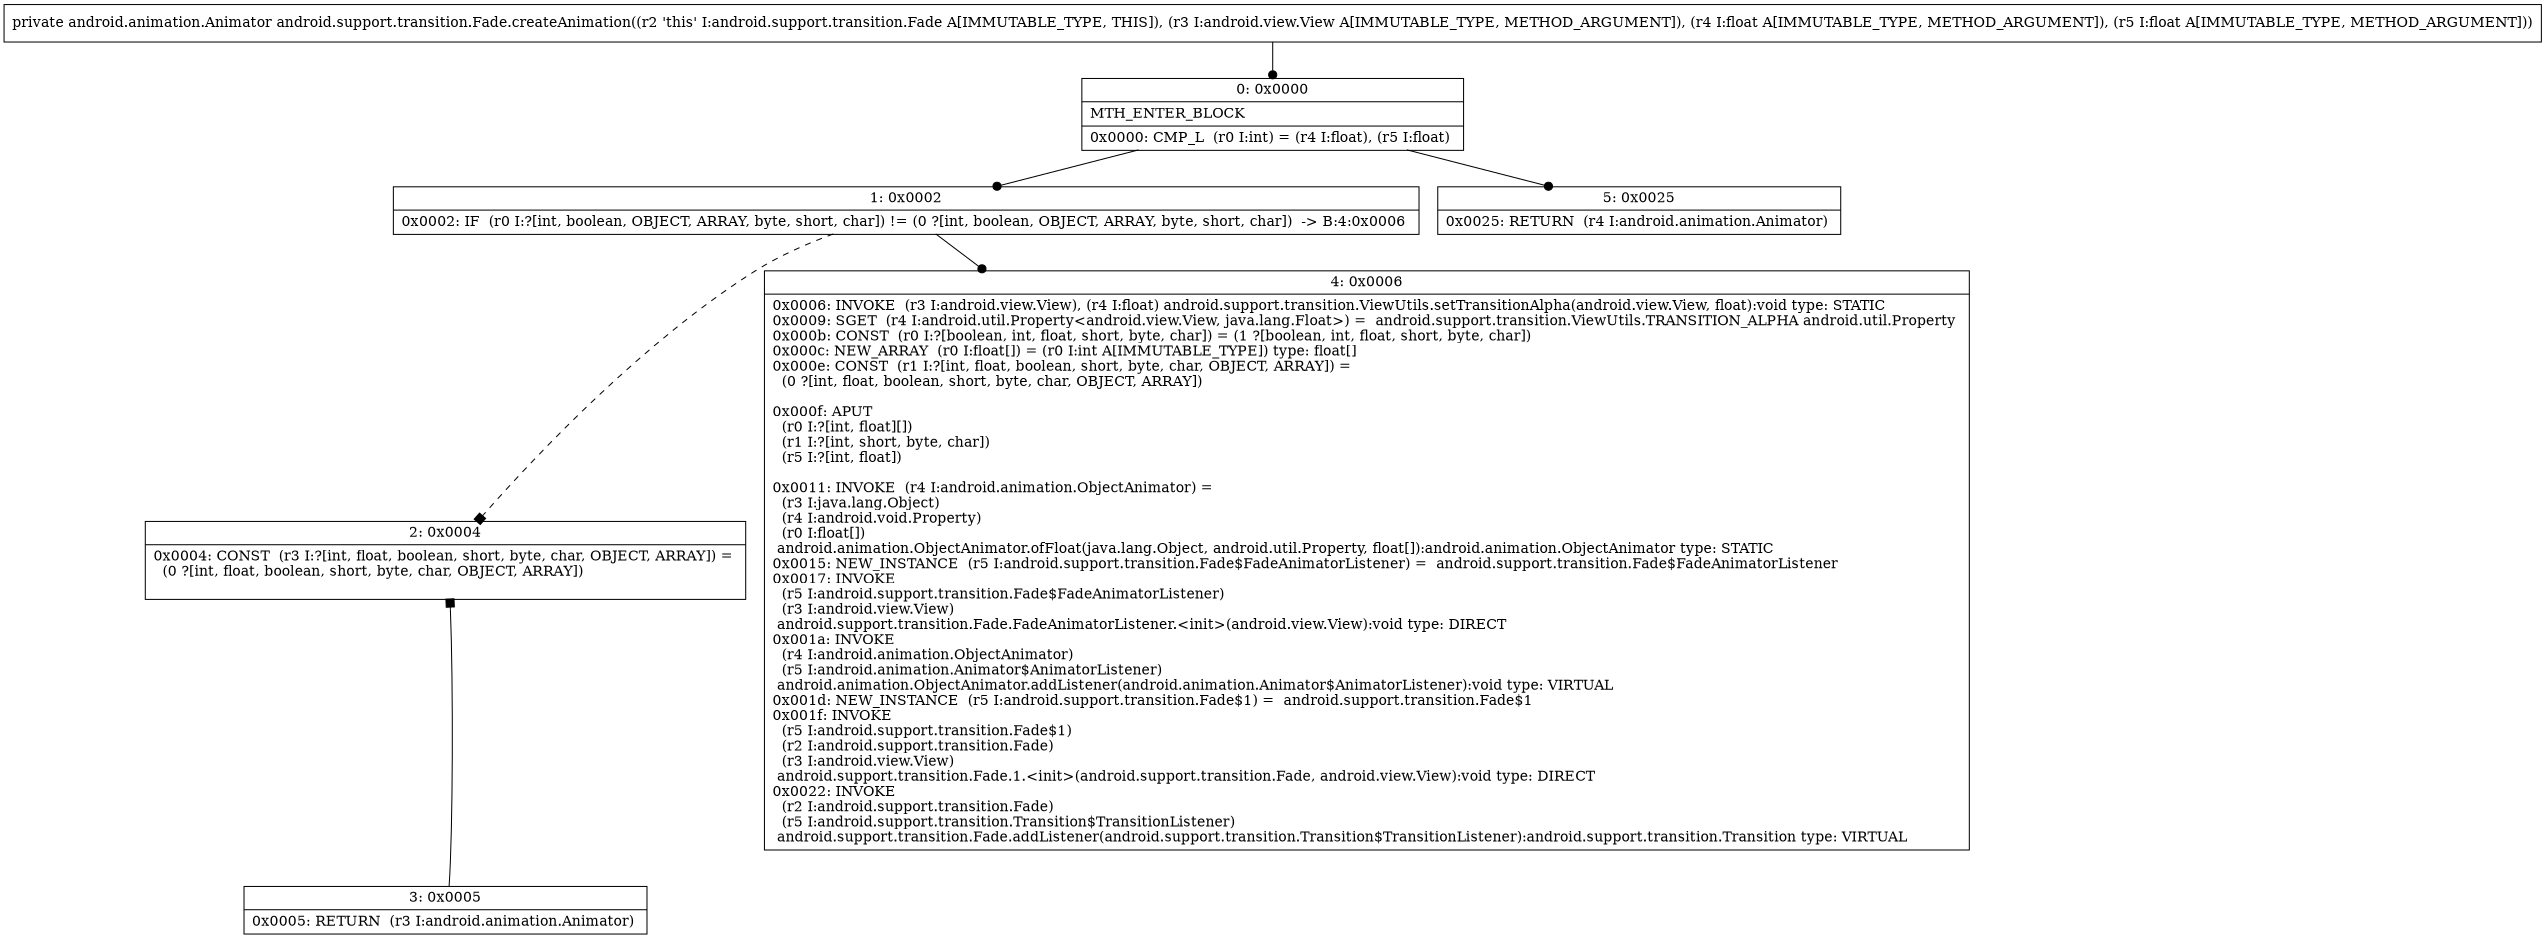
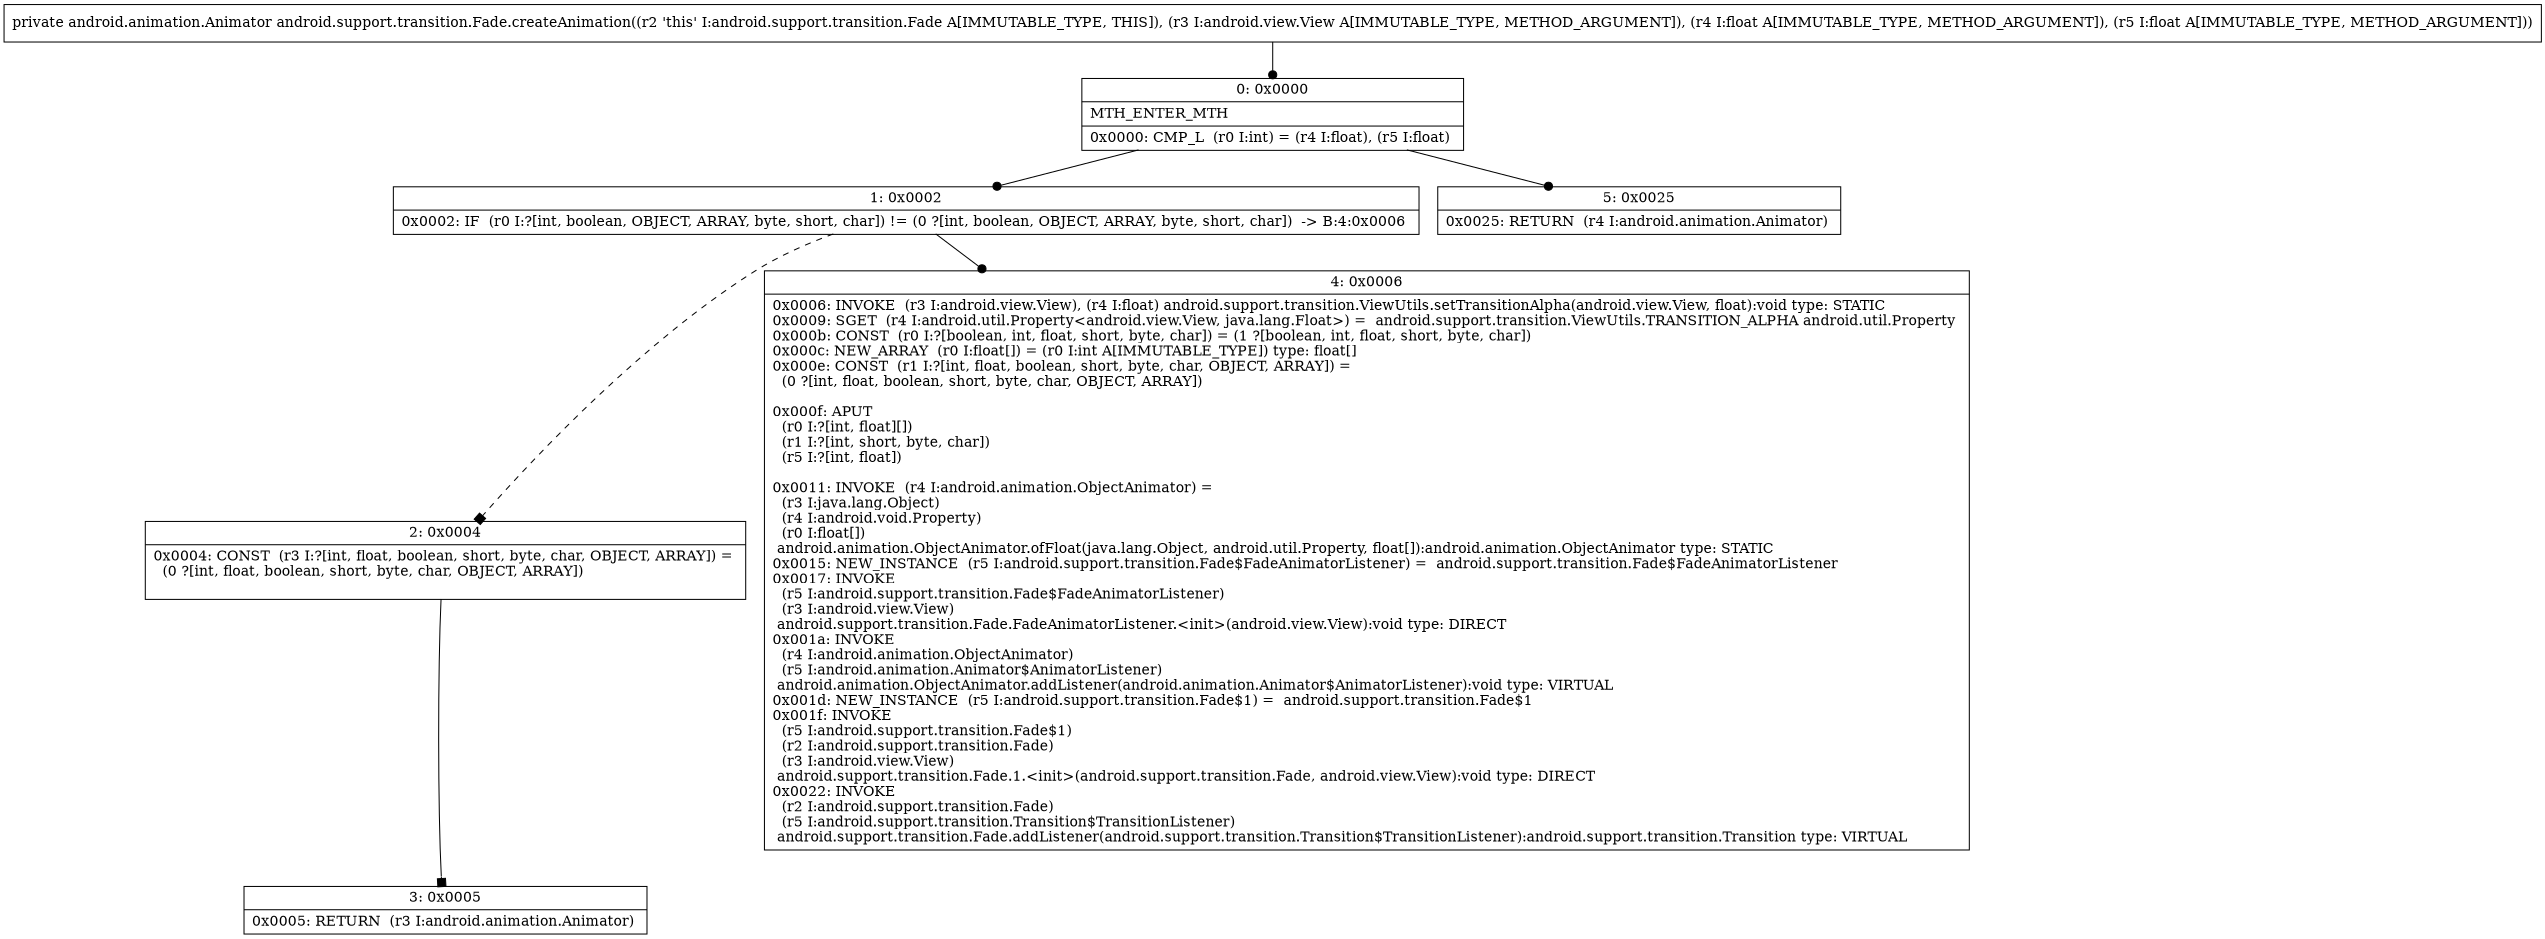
node "0: 0x0000": text "MTH_ENTER_BLOCK" -> "MTH_ENTER_MTH"
edge "3: 0x0005" -> "2: 0x0004": reversed
